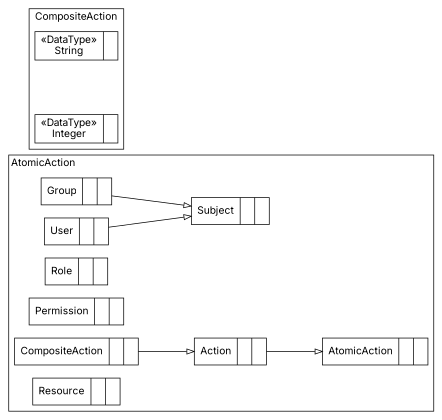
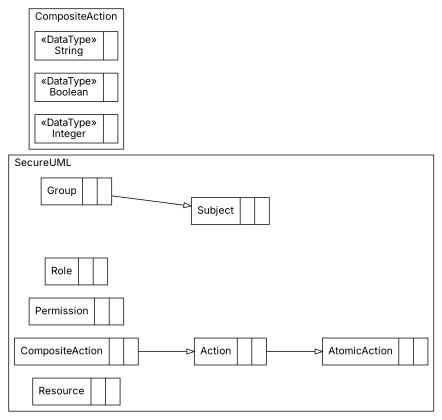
node "Boolean": added
cluster "AtomicAction": label "AtomicAction" -> "SecureUML"
node "User": removed
